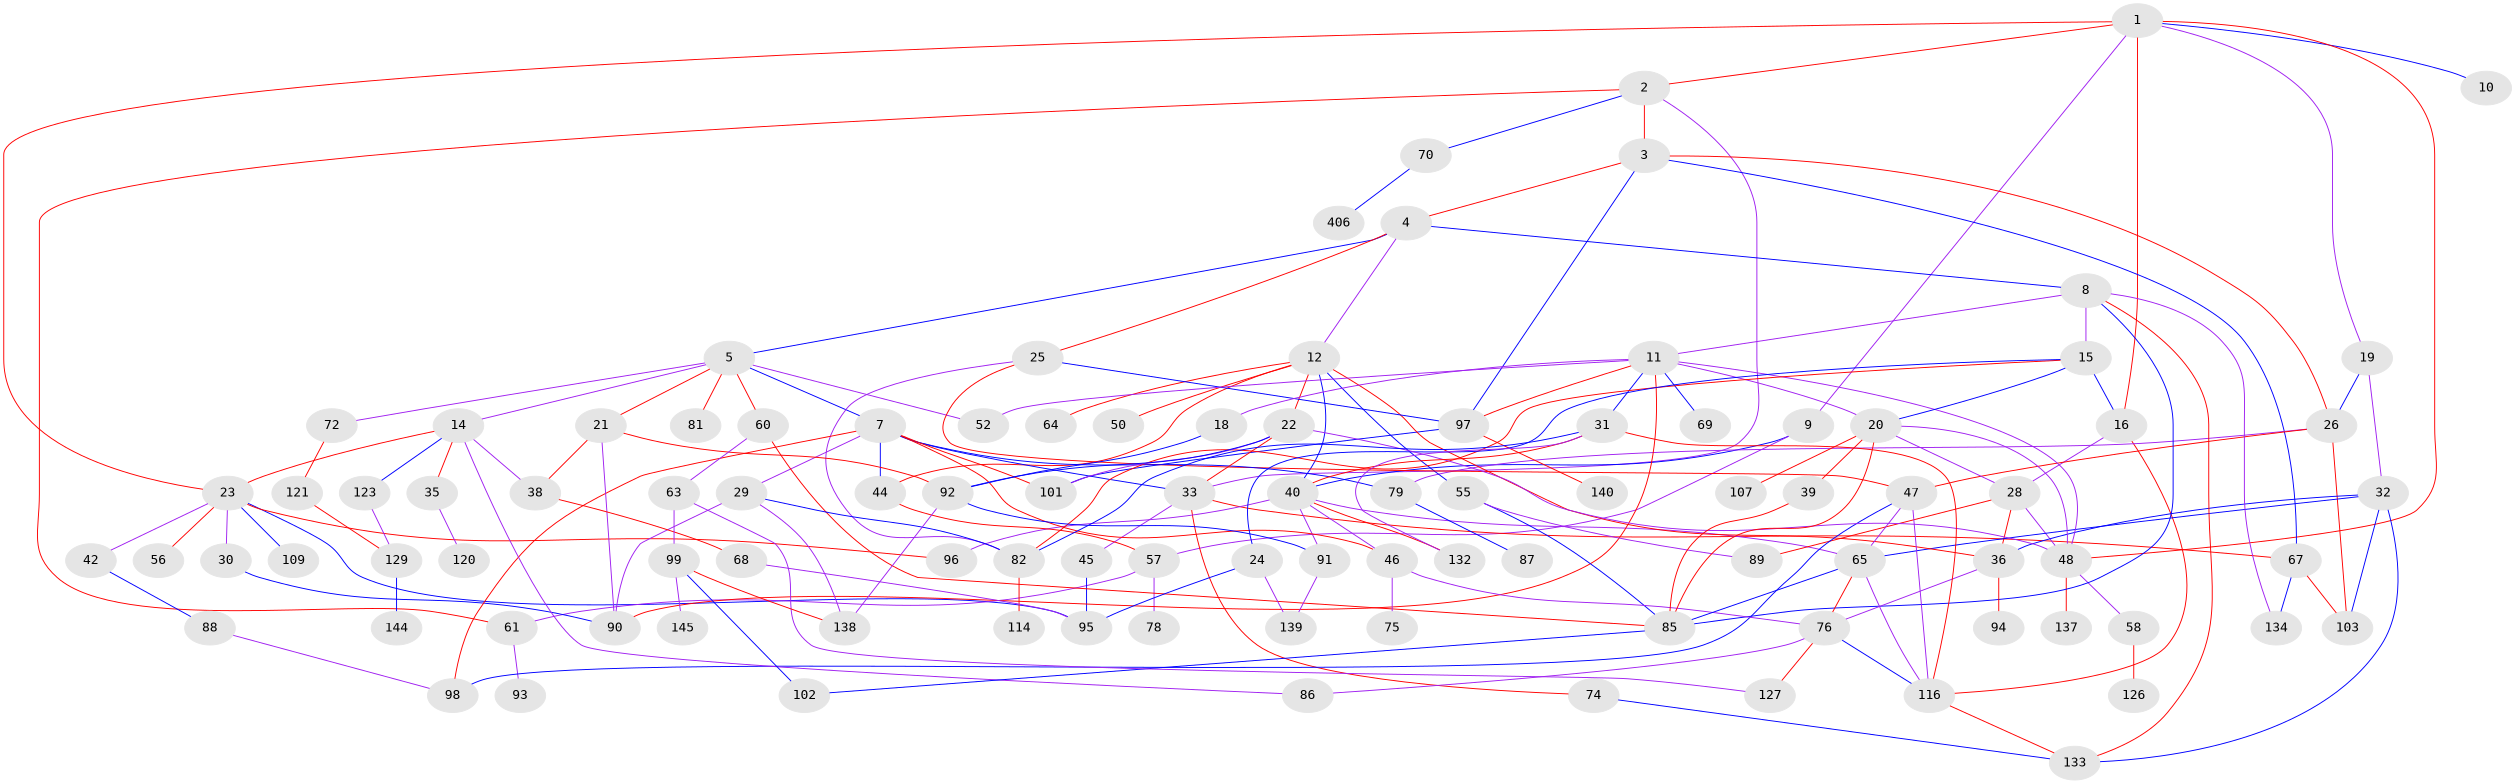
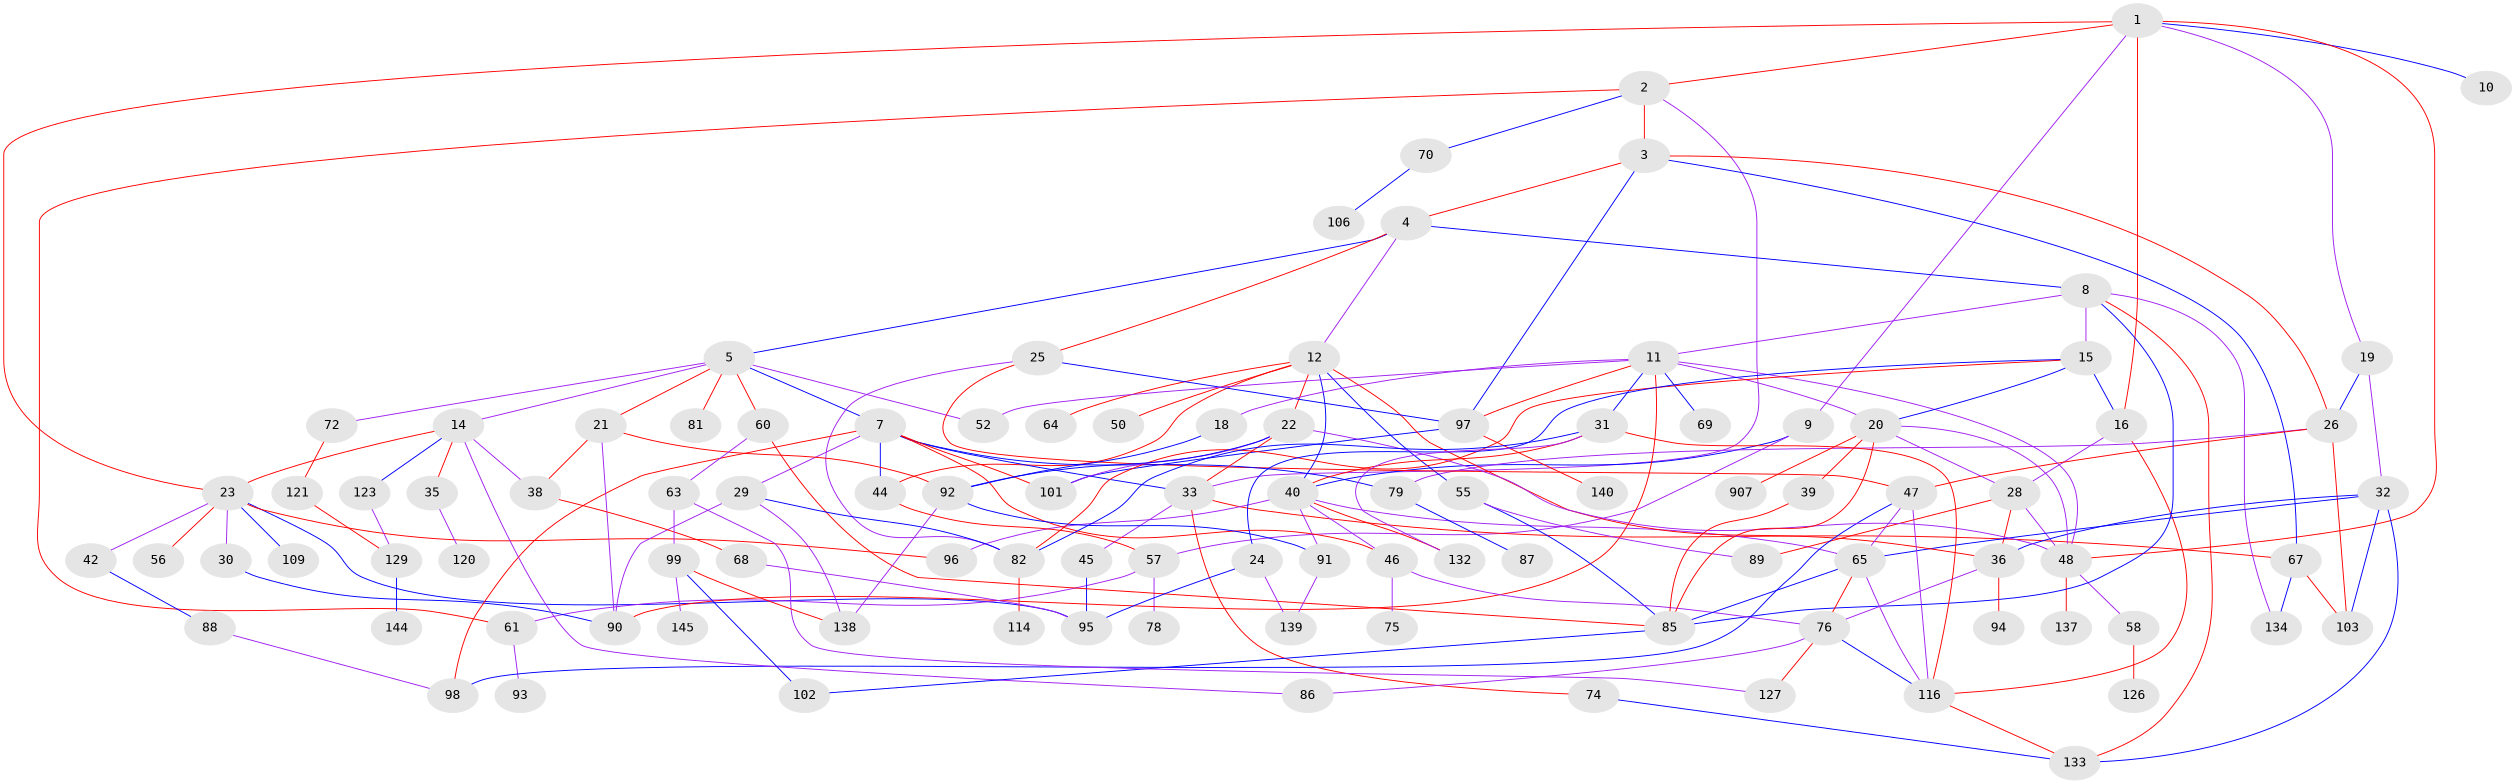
node "406": label "406" -> "106"
node "107": label "107" -> "907"
